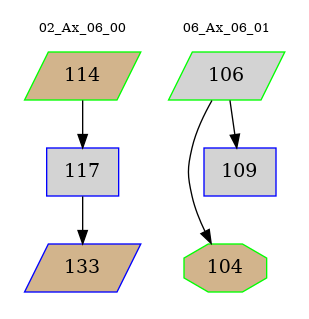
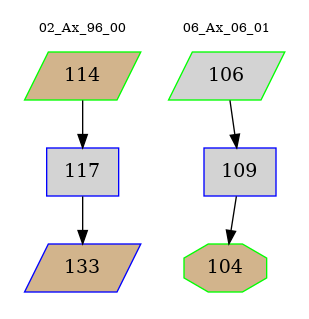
cluster "02_Ax_06_00": label "02_Ax_06_00" -> "02_Ax_96_00"
edge "106" -> "104": now "109" -> "104"
